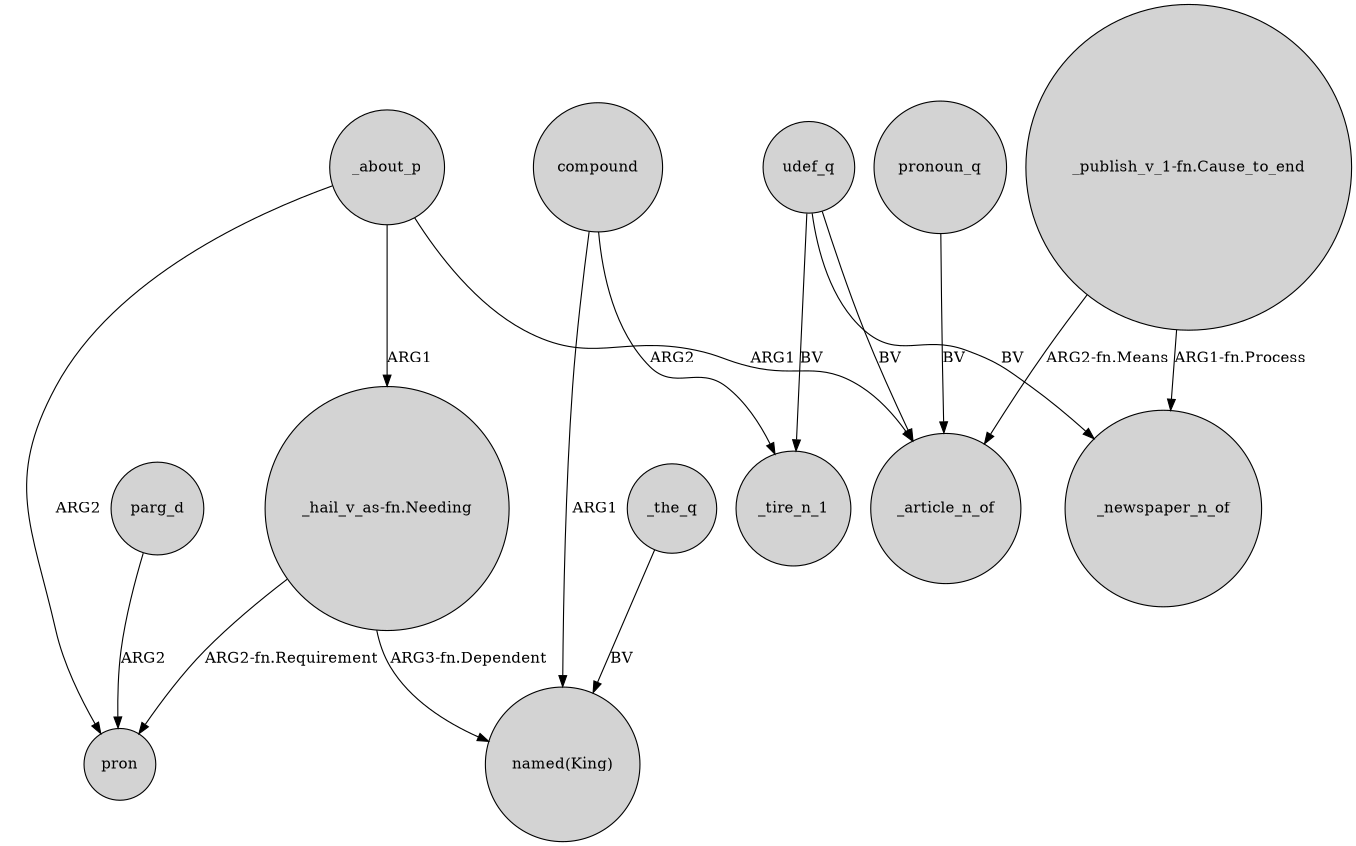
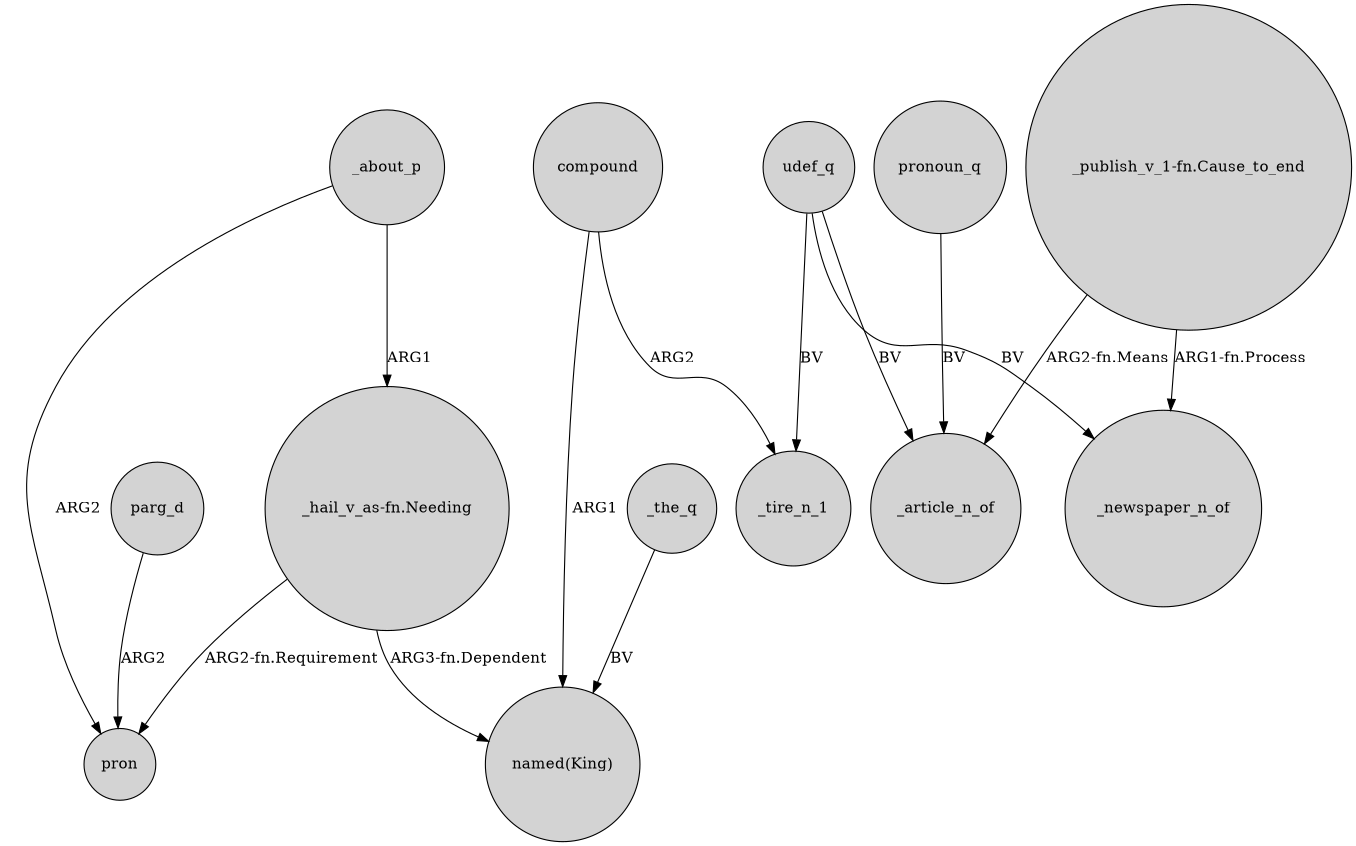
edge "_about_p" -> "_article_n_of": removed, label "ARG1"
